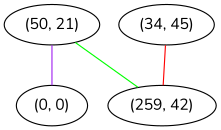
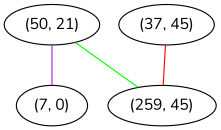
node "(34, 45)": label "(34, 45)" -> "(37, 45)"
node "(0, 0)": label "(0, 0)" -> "(7, 0)"
node "(259, 42)": label "(259, 42)" -> "(259, 45)"
